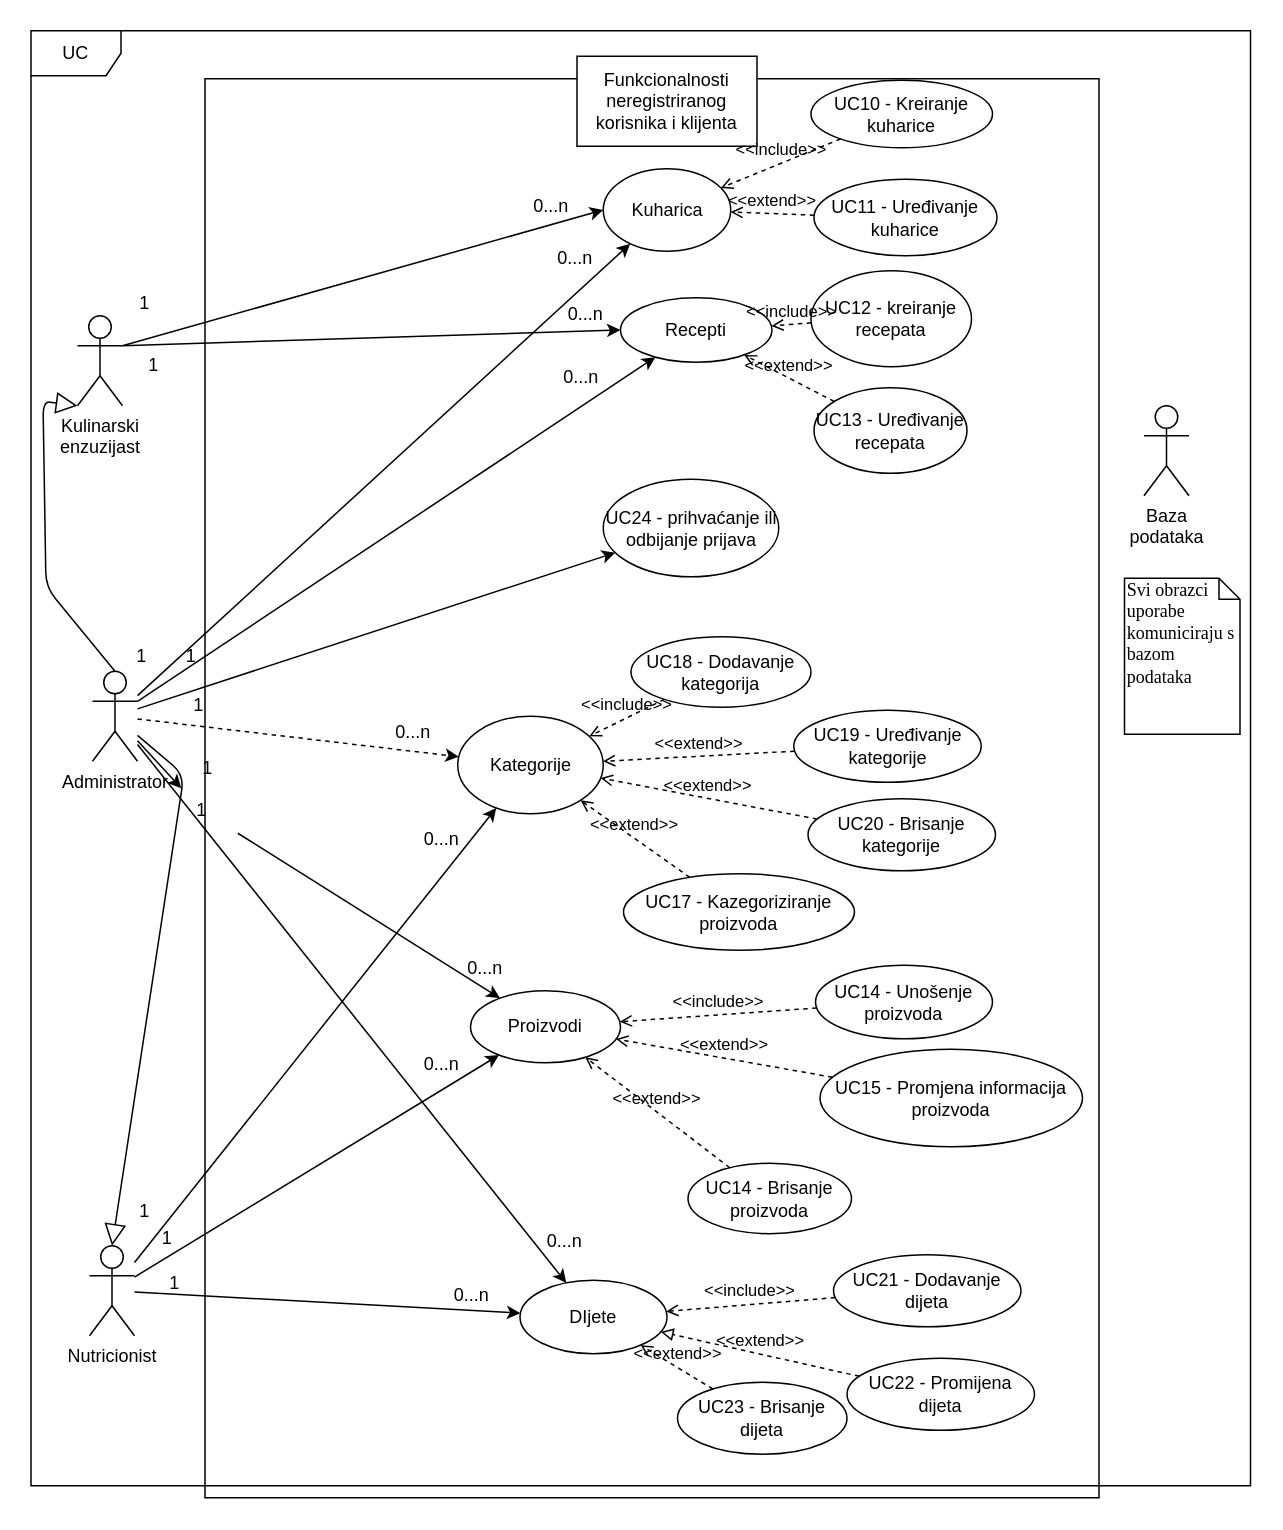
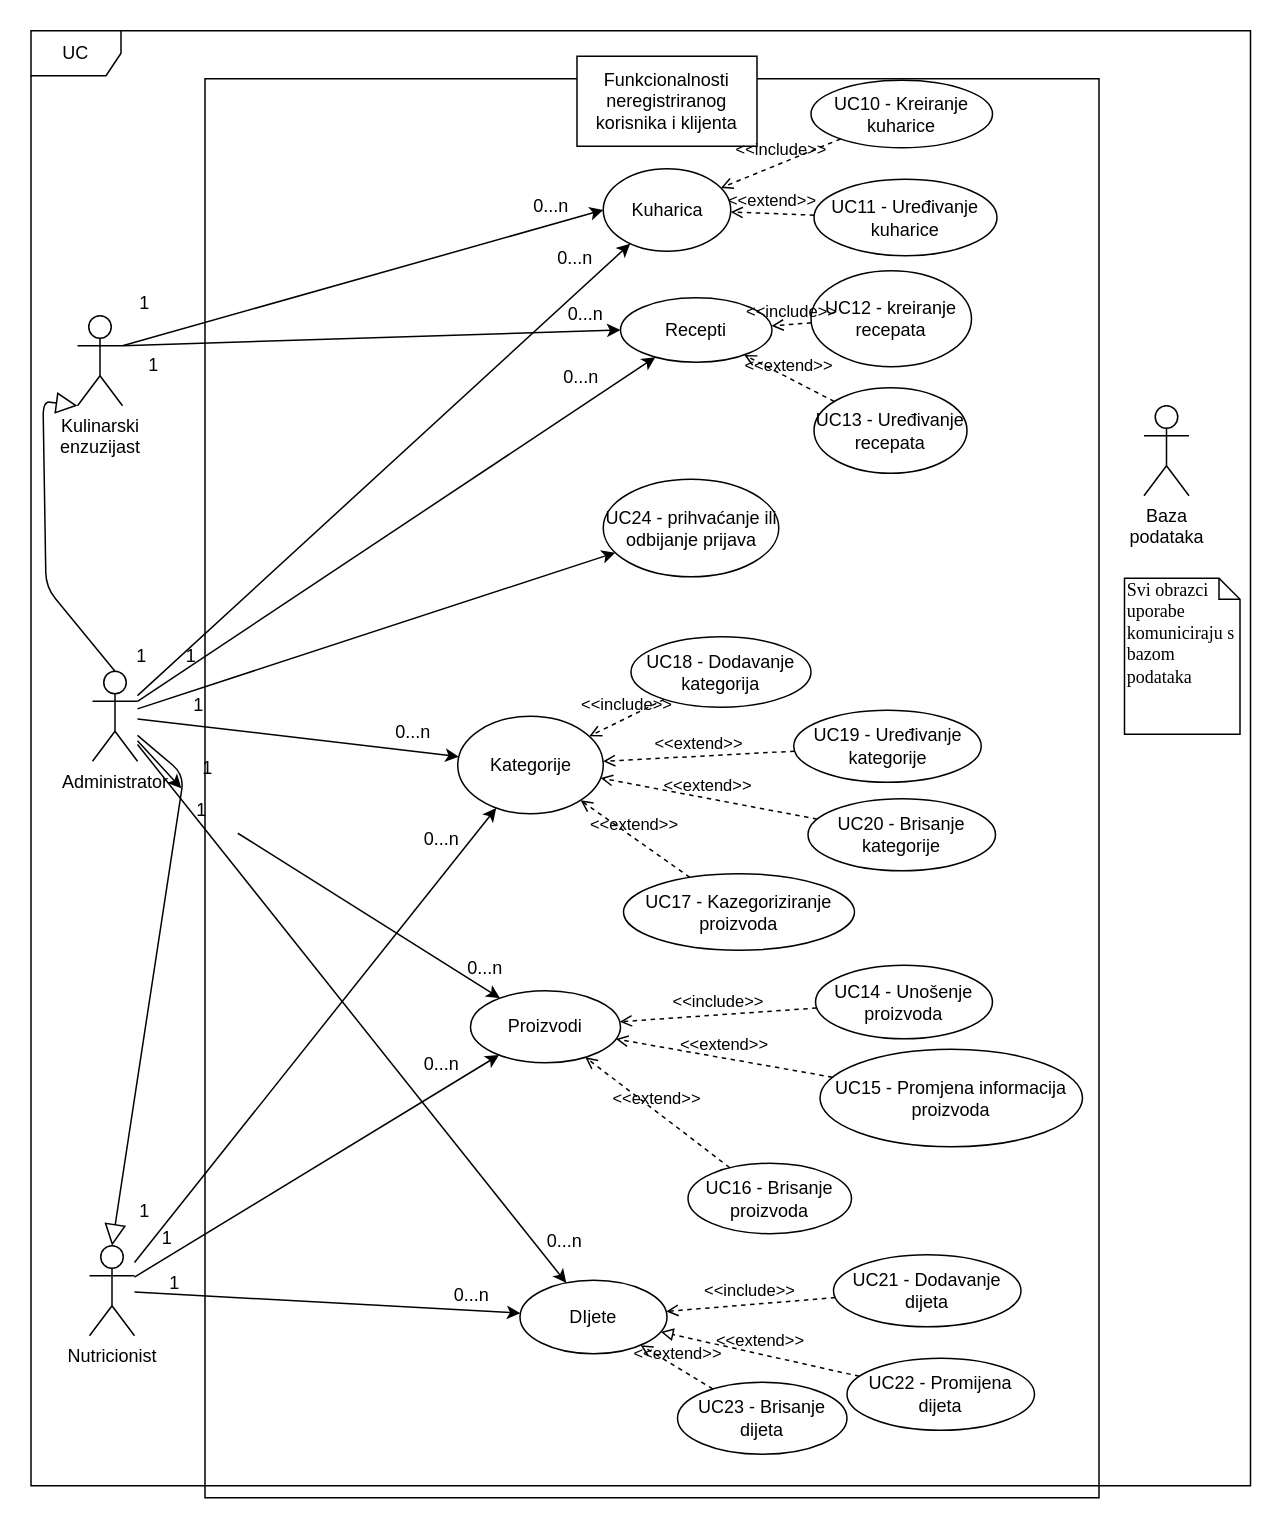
edge "Administrator" -> "Kategorije": style dashed -> solid
node "UC14 - Brisanje proizvoda": label "UC14 - Brisanje proizvoda" -> "UC16 - Brisanje proizvoda"
